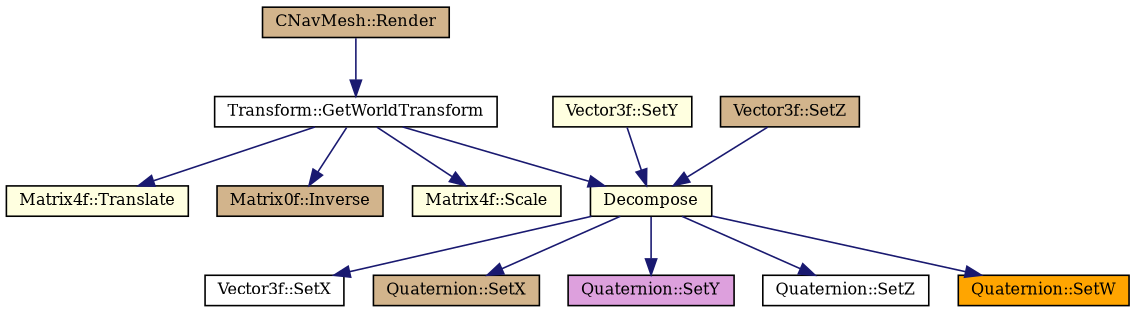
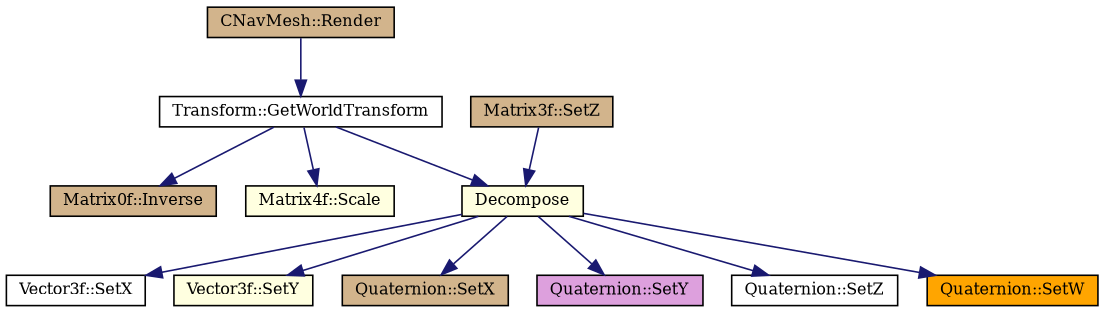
node "Vector3f::SetZ": label "Vector3f::SetZ" -> "Matrix3f::SetZ"
edge "Vector3f::SetY" -> "Decompose": reversed
node "Matrix4f::Translate": removed
